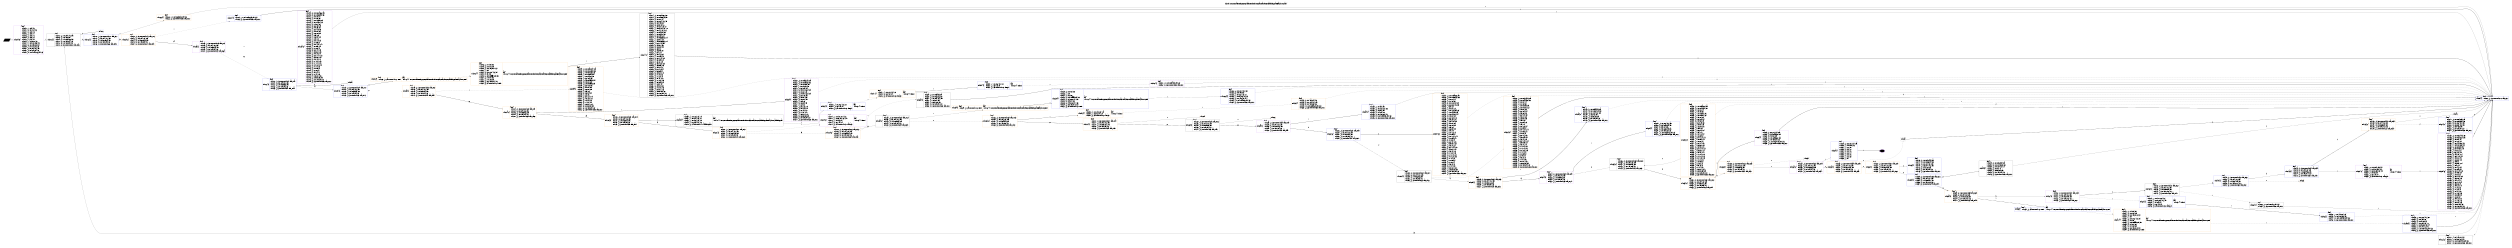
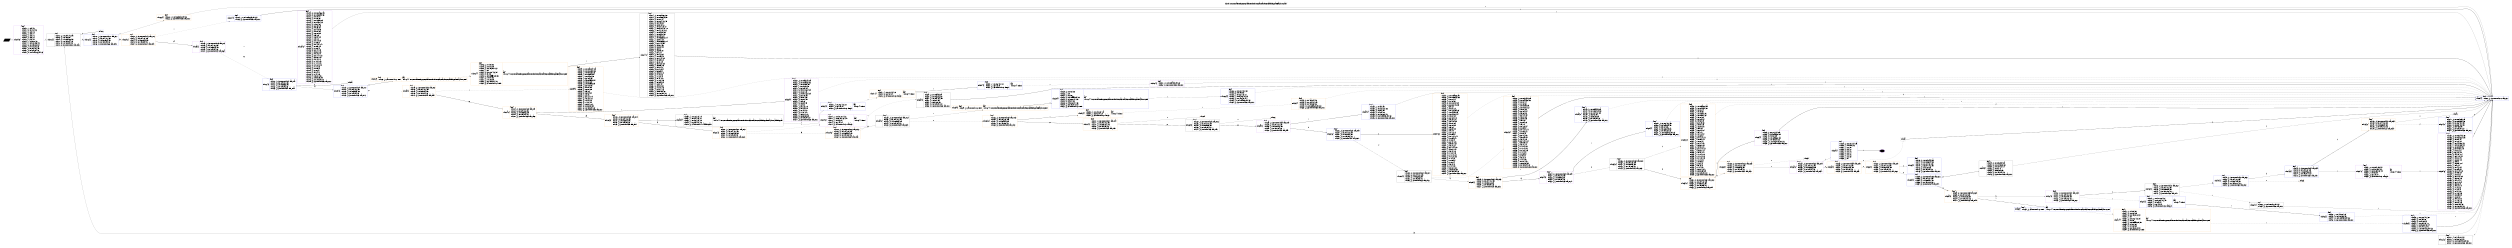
edge "0x402928 [137]" -> "0x402336 [28]": reversed
